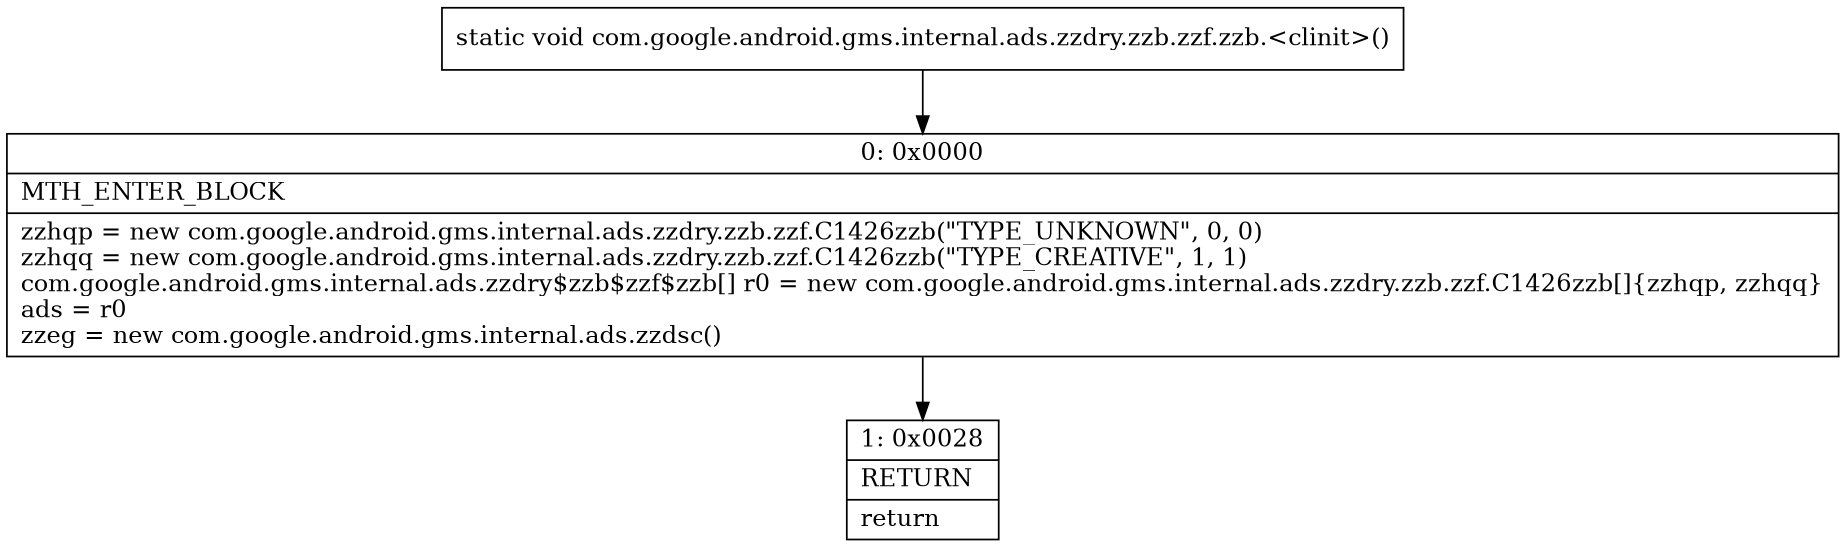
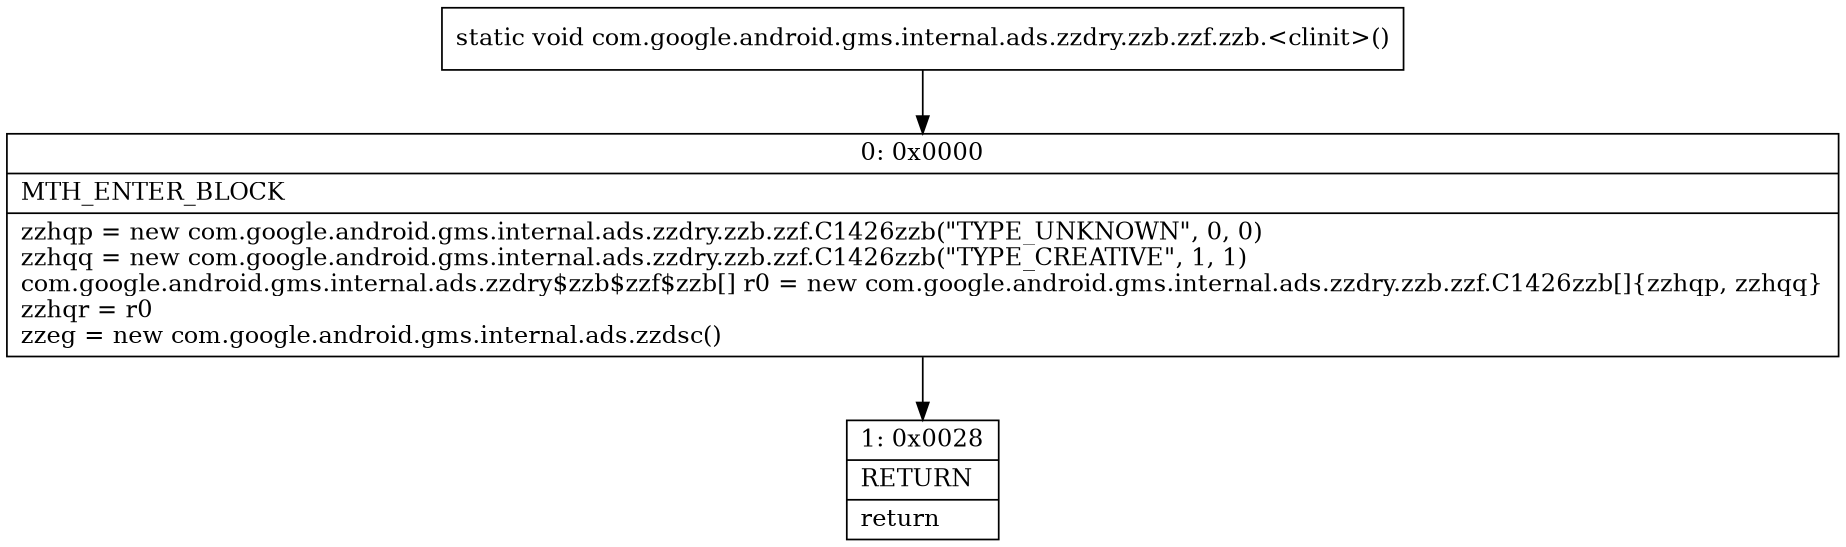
node "0: 0x0000": text "ads = r0" -> "zzhqr = r0"
